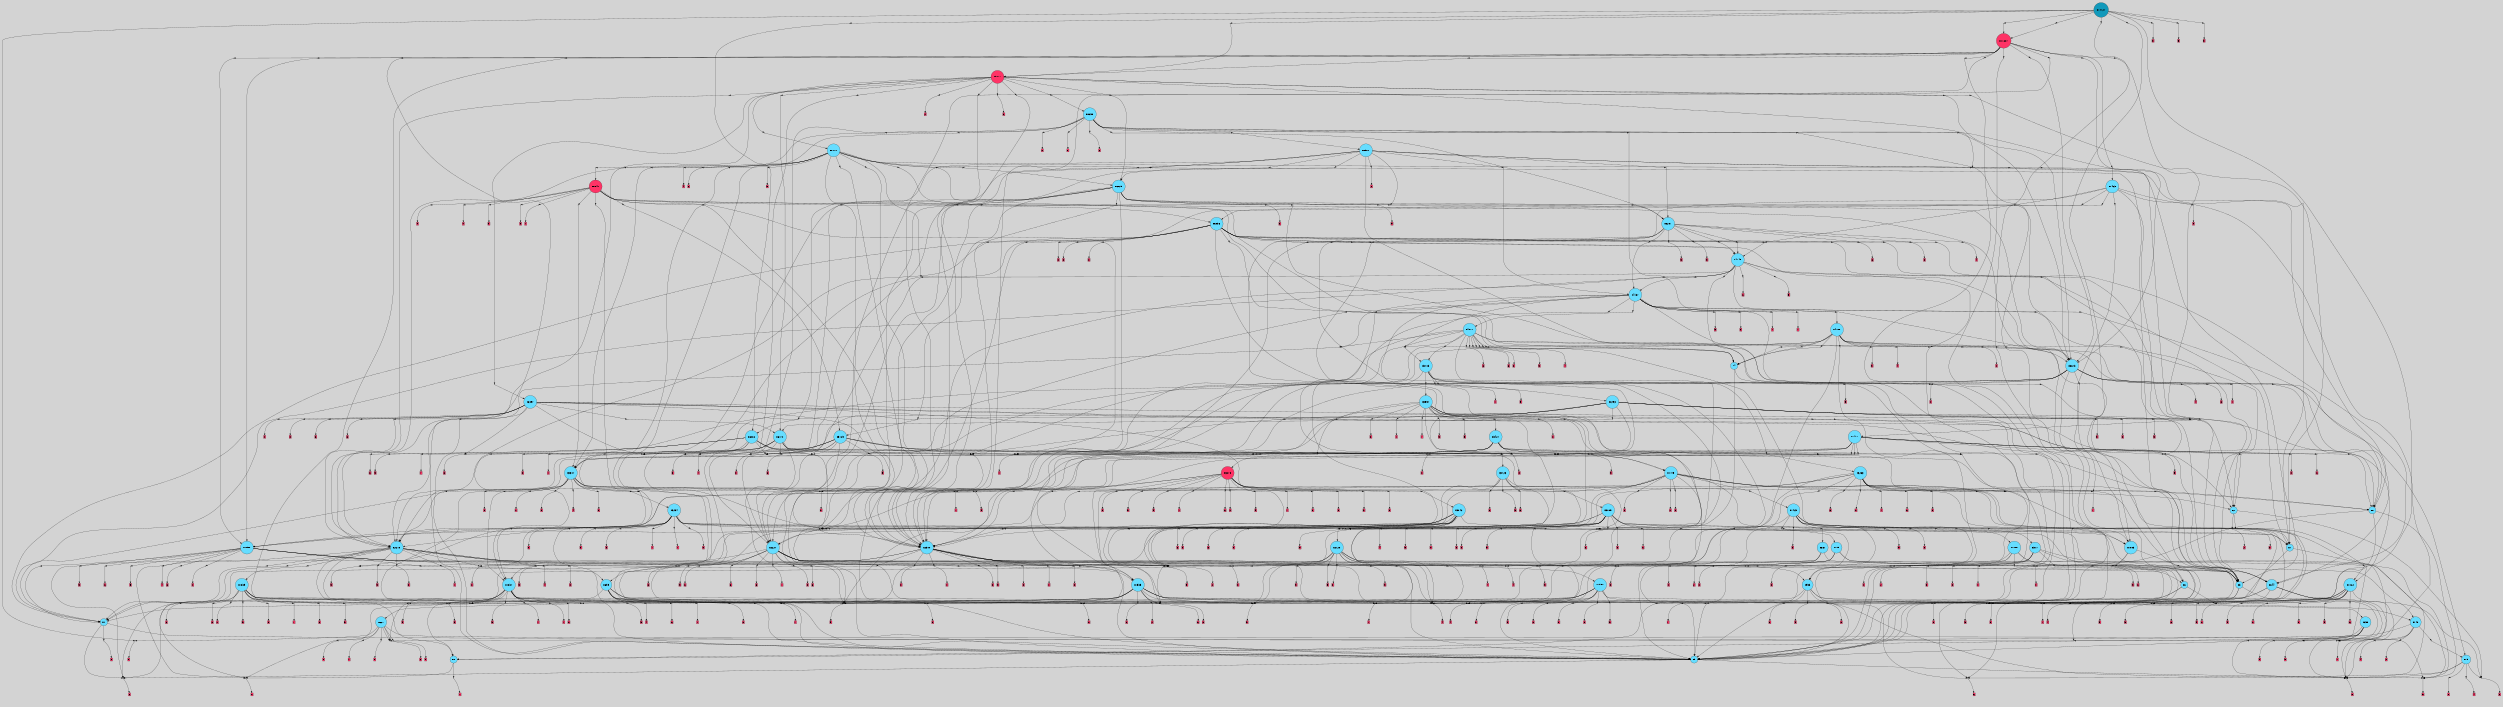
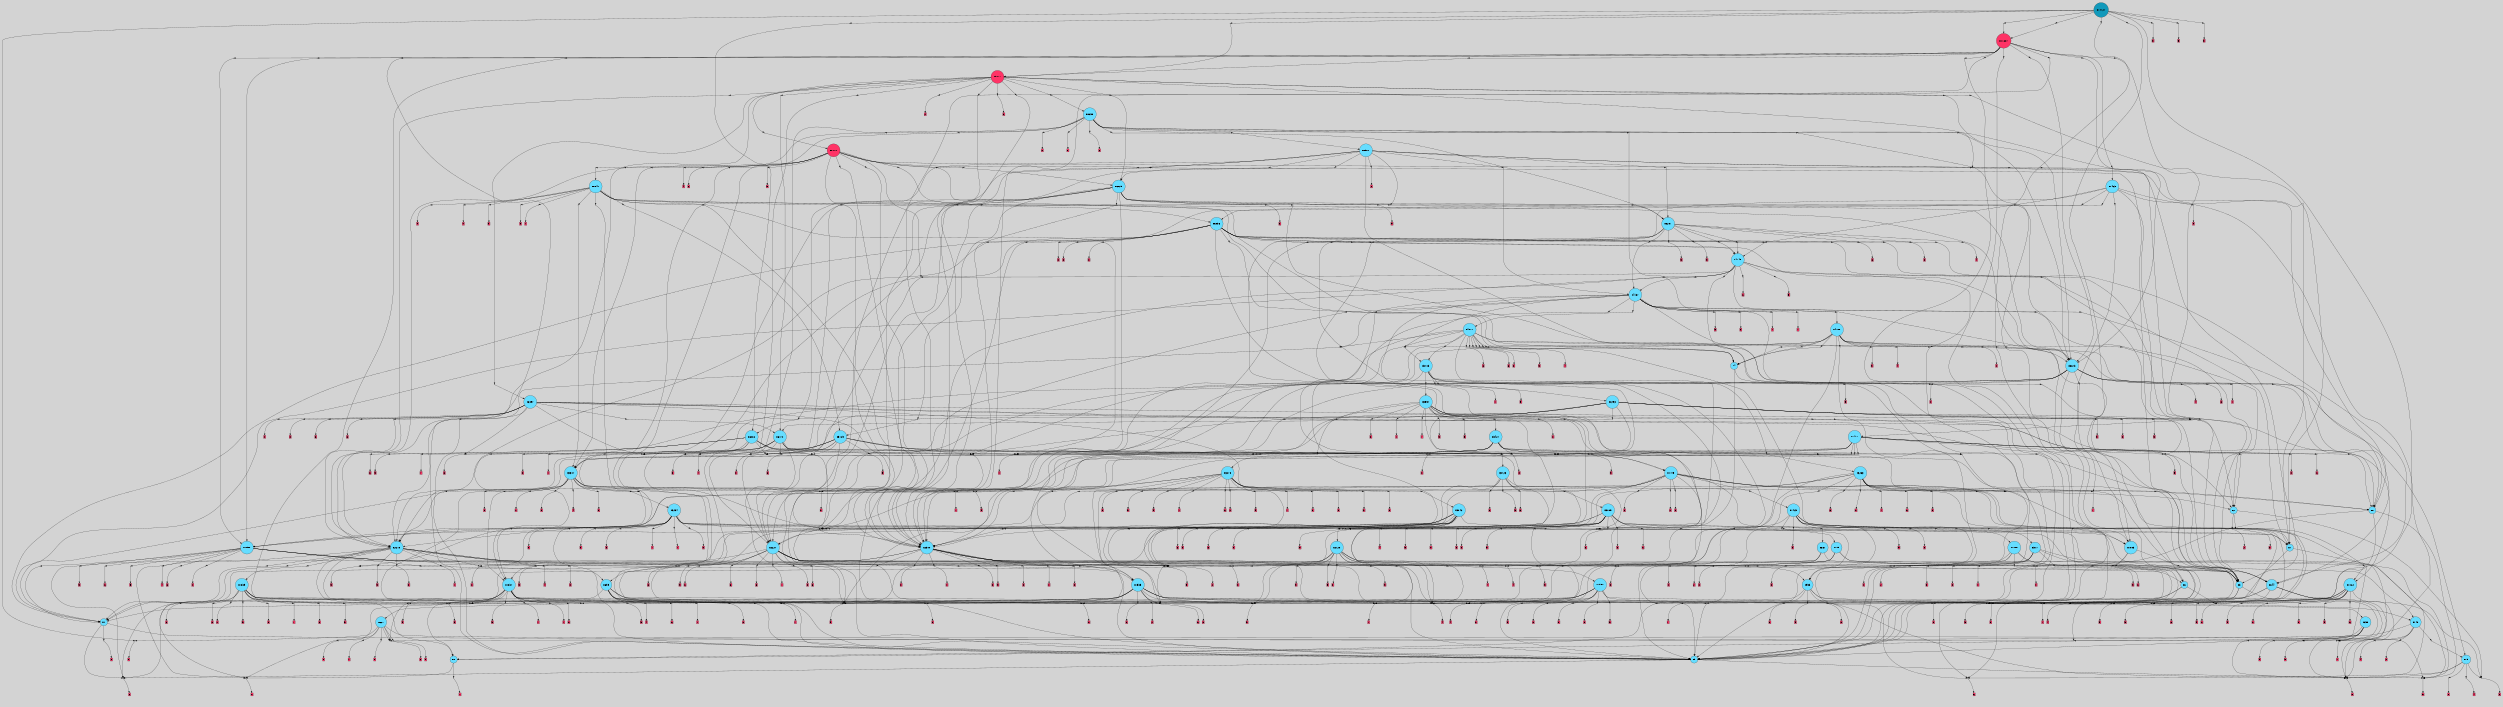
node "T7717": fillcolor #66ddff -> #ff3366
node "T8047": fillcolor #ff3366 -> #66ddff
node "T3278": fillcolor #ff3366 -> #66ddff
